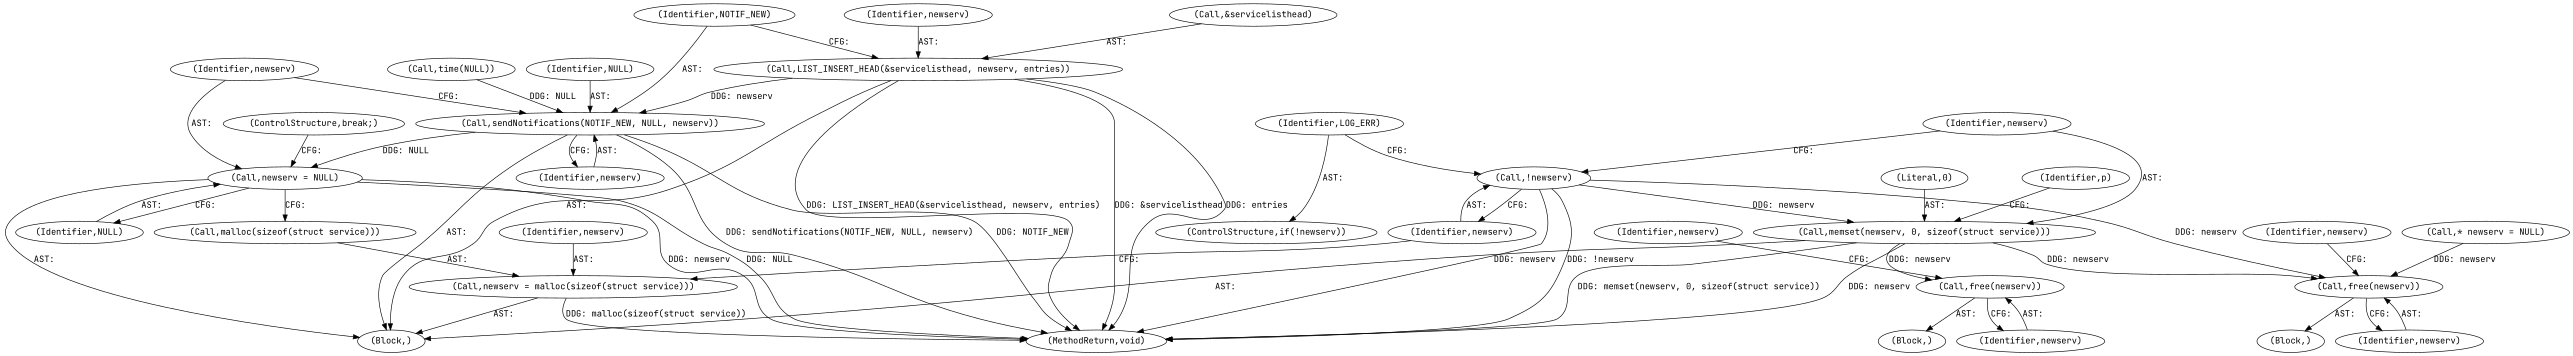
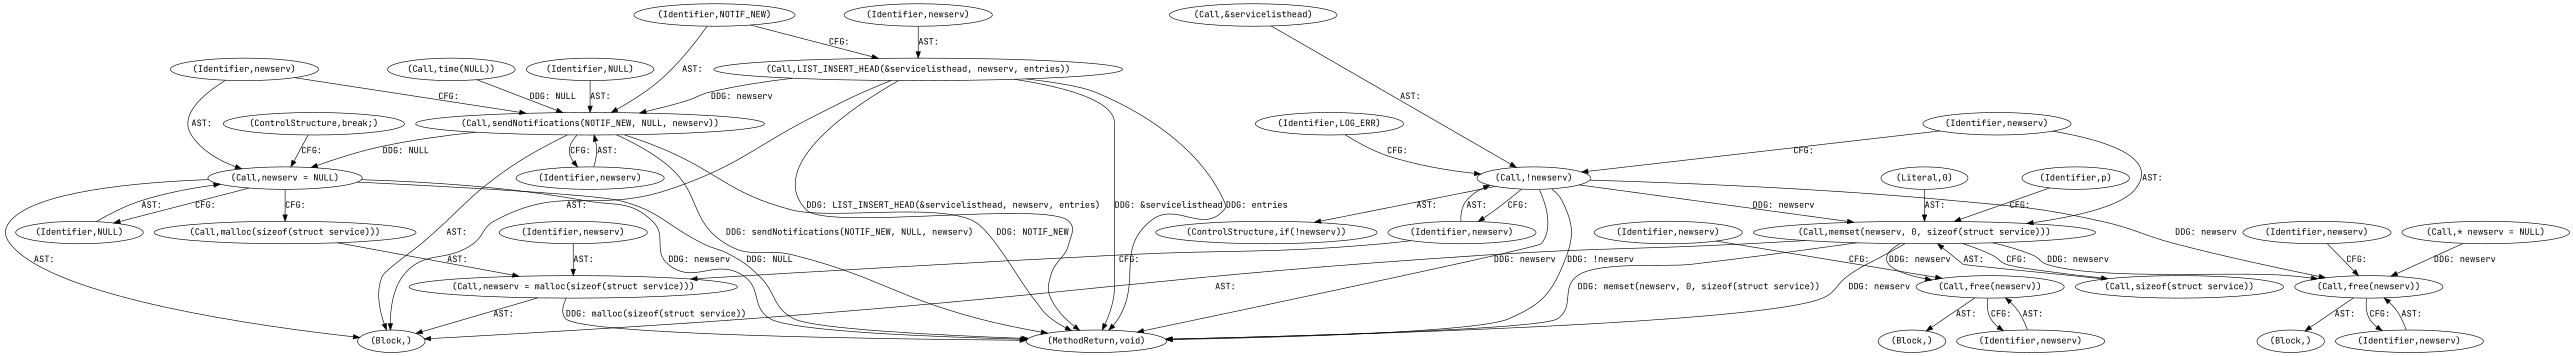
edge "(Call,&servicelisthead)" -> "(Call,LIST_INSERT_HEAD(&servicelisthead, newserv, entries))": now "(Call,&servicelisthead)" -> "(Call,!newserv)"
edge "(Identifier,LOG_ERR)" -> "(ControlStructure,if(!newserv))": now "(Call,!newserv)" -> "(ControlStructure,if(!newserv))"
node "(Call,sizeof(struct service))": added
